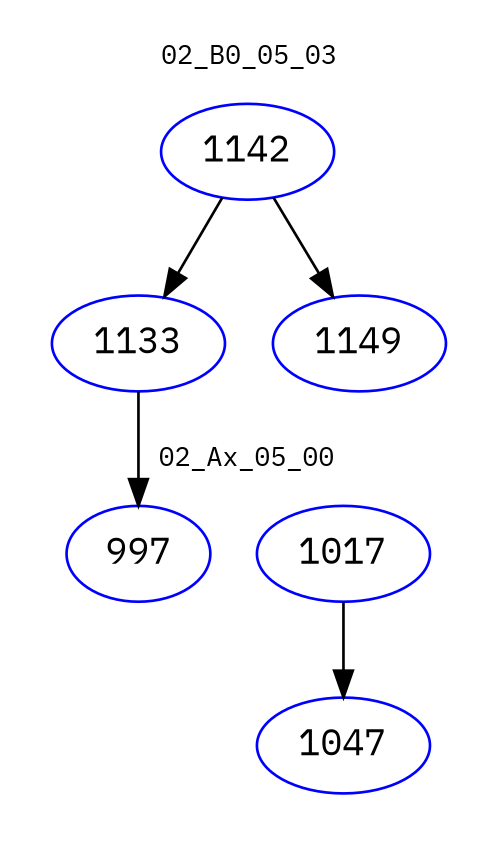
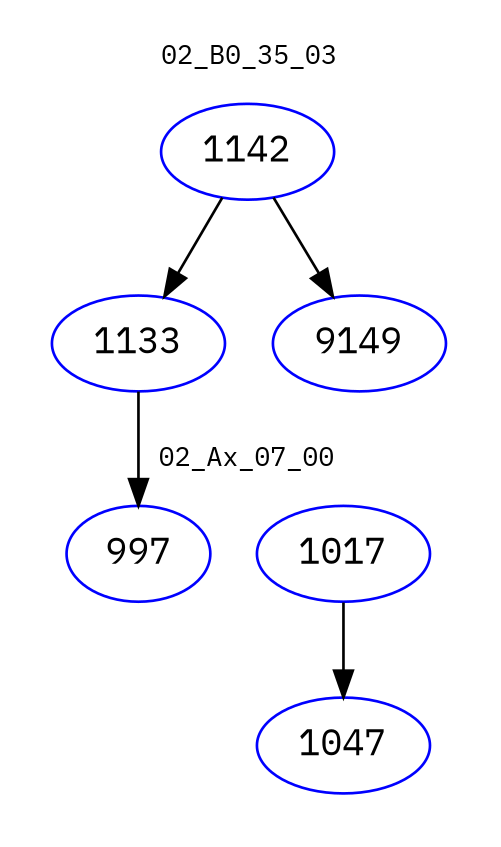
cluster "02_B0_05_03": label "02_B0_05_03" -> "02_B0_35_03"
node "1149": label "1149" -> "9149"
cluster "02_Ax_05_00": label "02_Ax_05_00" -> "02_Ax_07_00"
